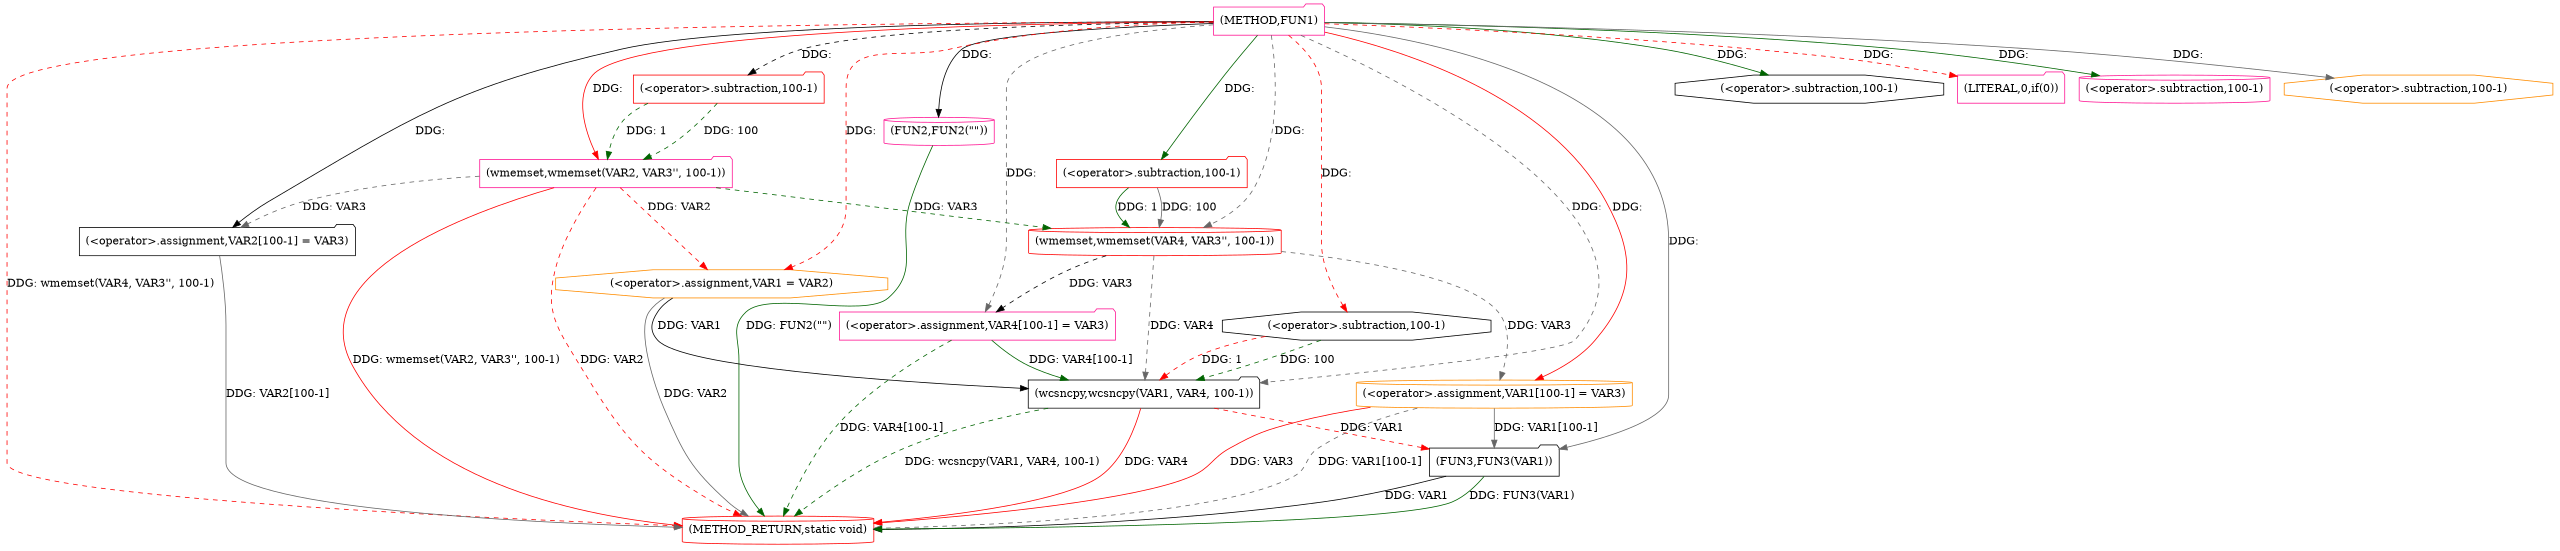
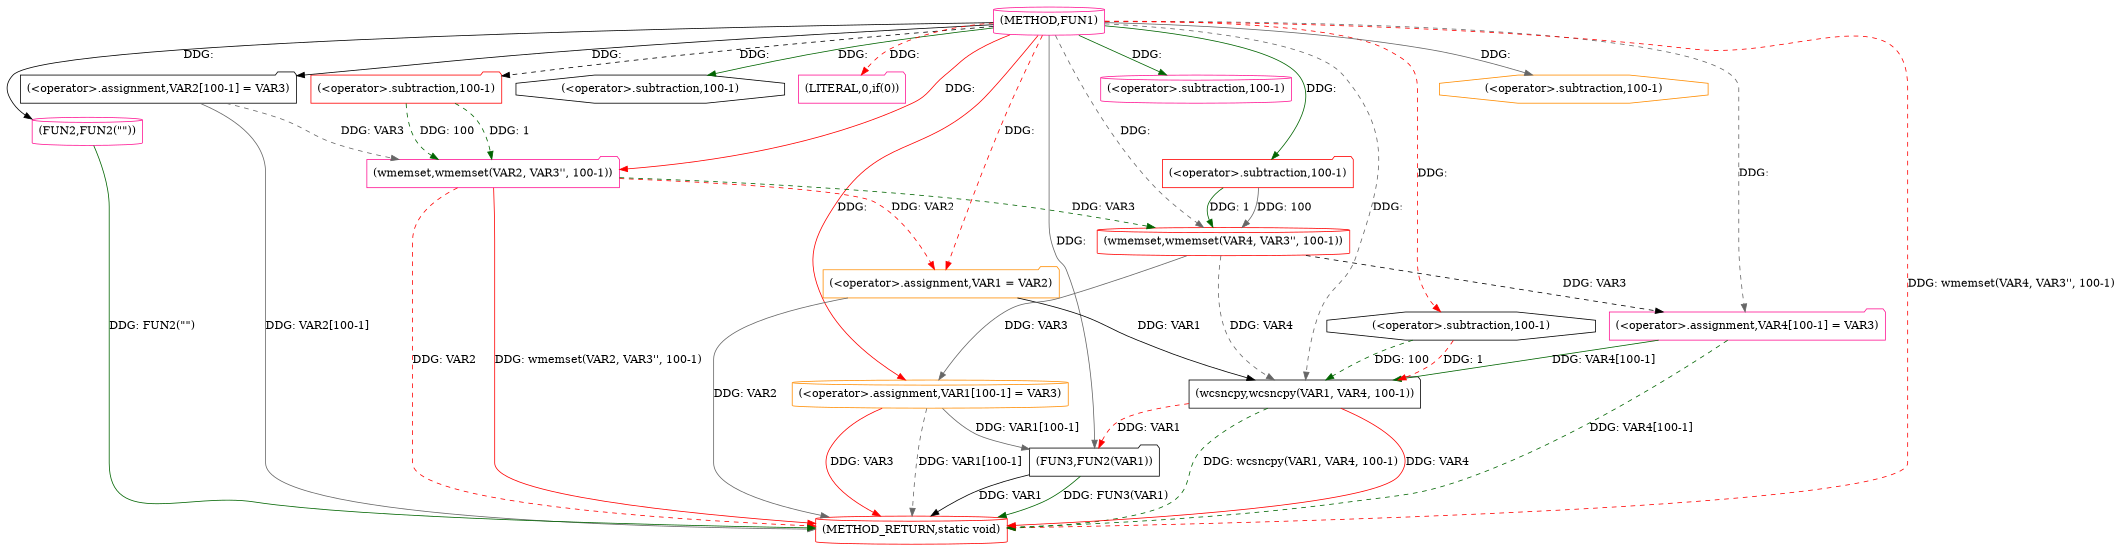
node "(METHOD,FUN1)": shape folder -> cylinder
edge "(wmemset,wmemset(VAR2, VAR3'', 100-1))" -> "(<operator>.assignment,VAR2[100-1] = VAR3)": reversed
edge "(wmemset,wmemset(VAR4, VAR3'', 100-1))" -> "(<operator>.assignment,VAR1[100-1] = VAR3)": style dashed -> solid
node "(<operator>.assignment,VAR1 = VAR2)": shape octagon -> folder
node "(FUN3,FUN3(VAR1))": label "(FUN3,FUN3(VAR1))" -> "(FUN3,FUN2(VAR1))"
